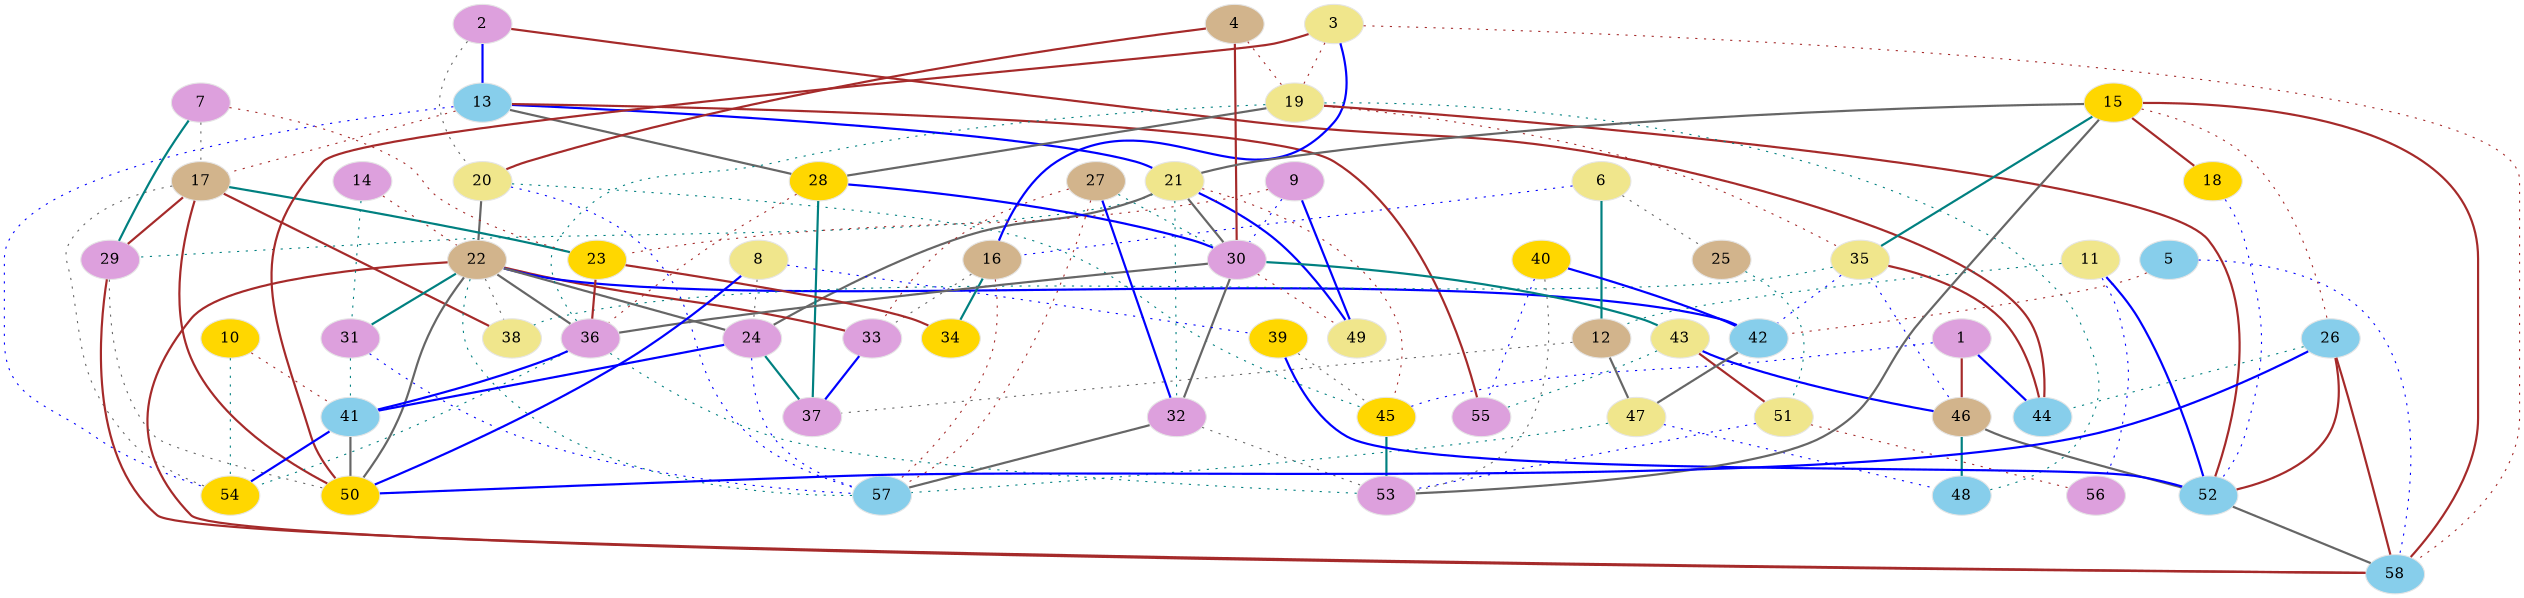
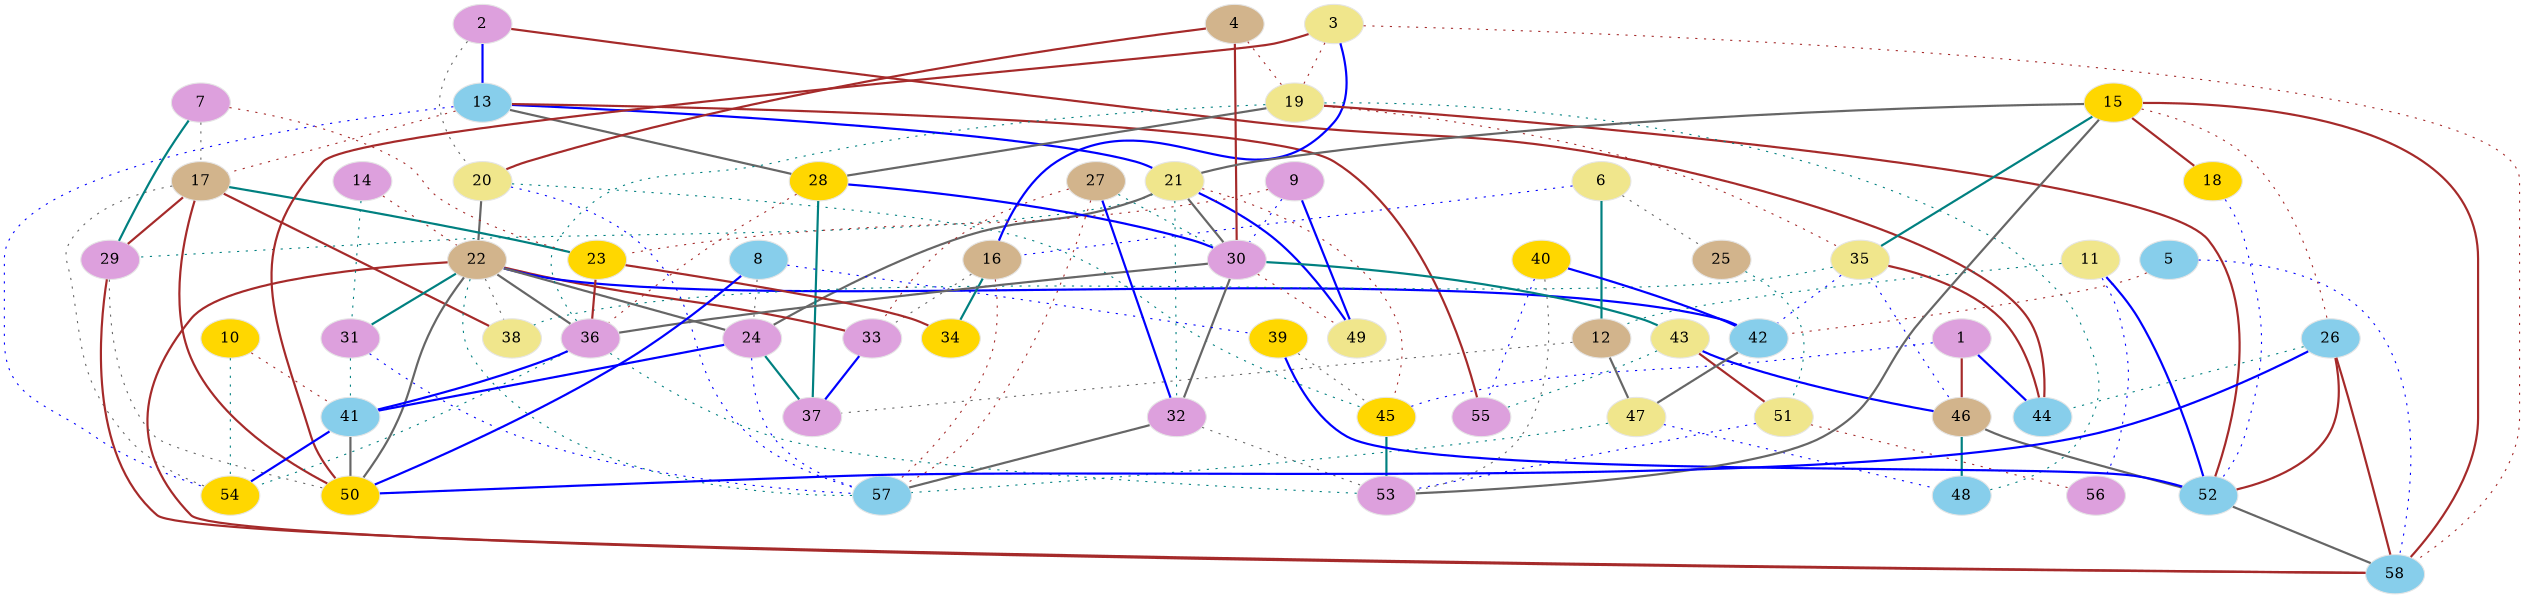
node "8": fillcolor khaki -> skyblue
